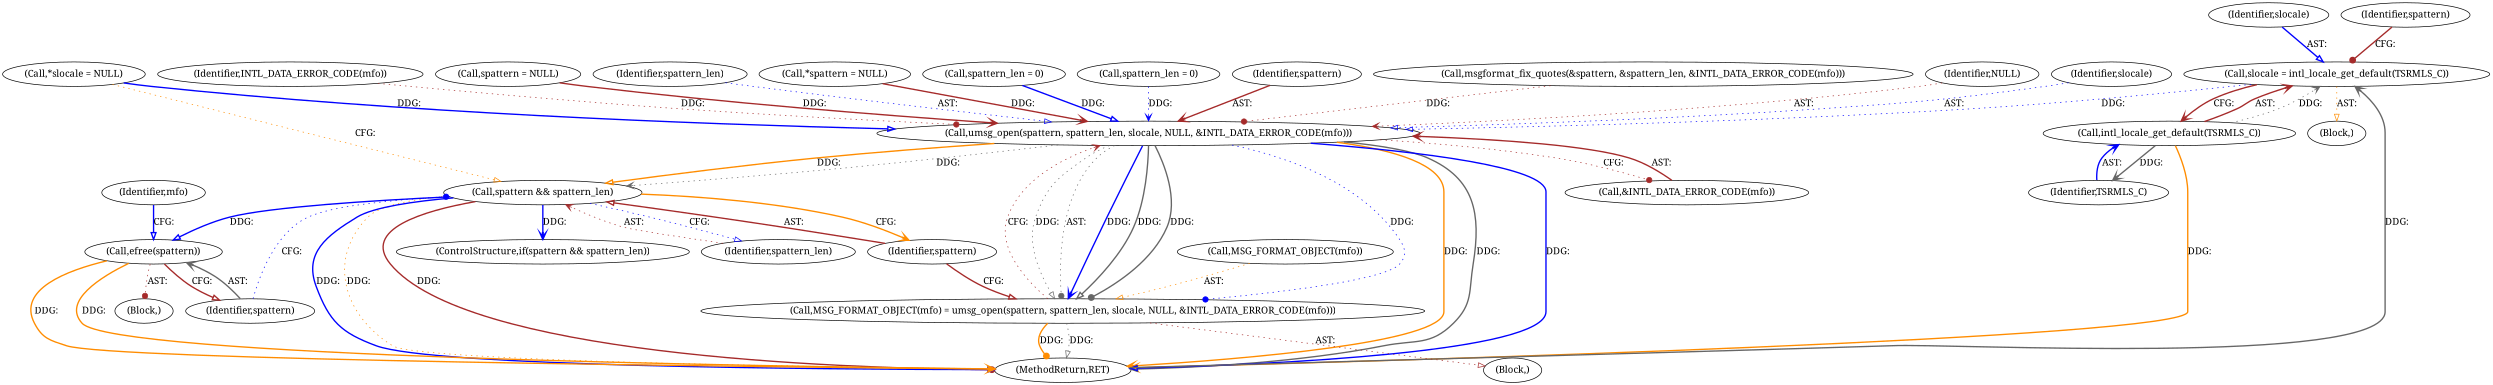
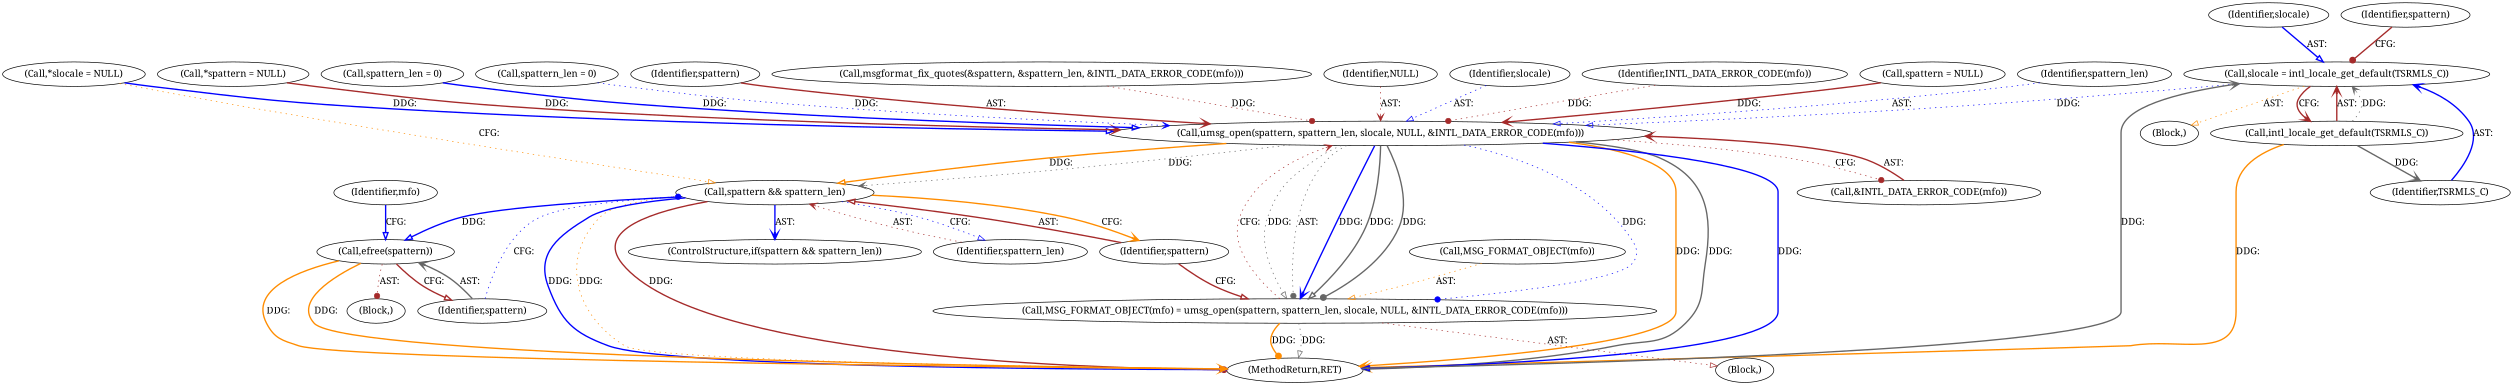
edge "(Identifier,TSRMLS_C)" -> "(Call,intl_locale_get_default(TSRMLS_C))": now "(Identifier,TSRMLS_C)" -> "(Call,slocale = intl_locale_get_default(TSRMLS_C))"
edge "(Call,spattern && spattern_len)" -> "(ControlStructure,if(spattern && spattern_len))": label "DDG: " -> "AST: "
